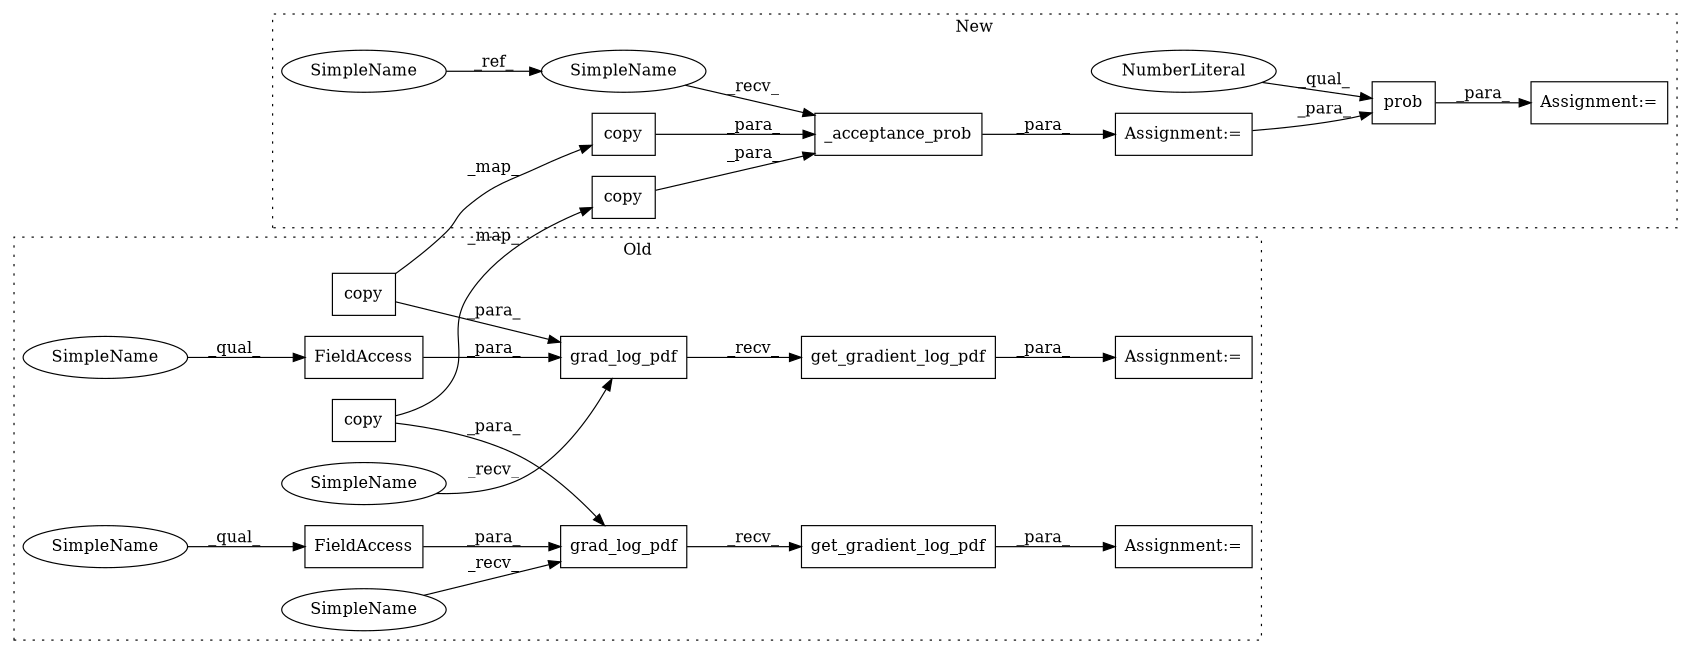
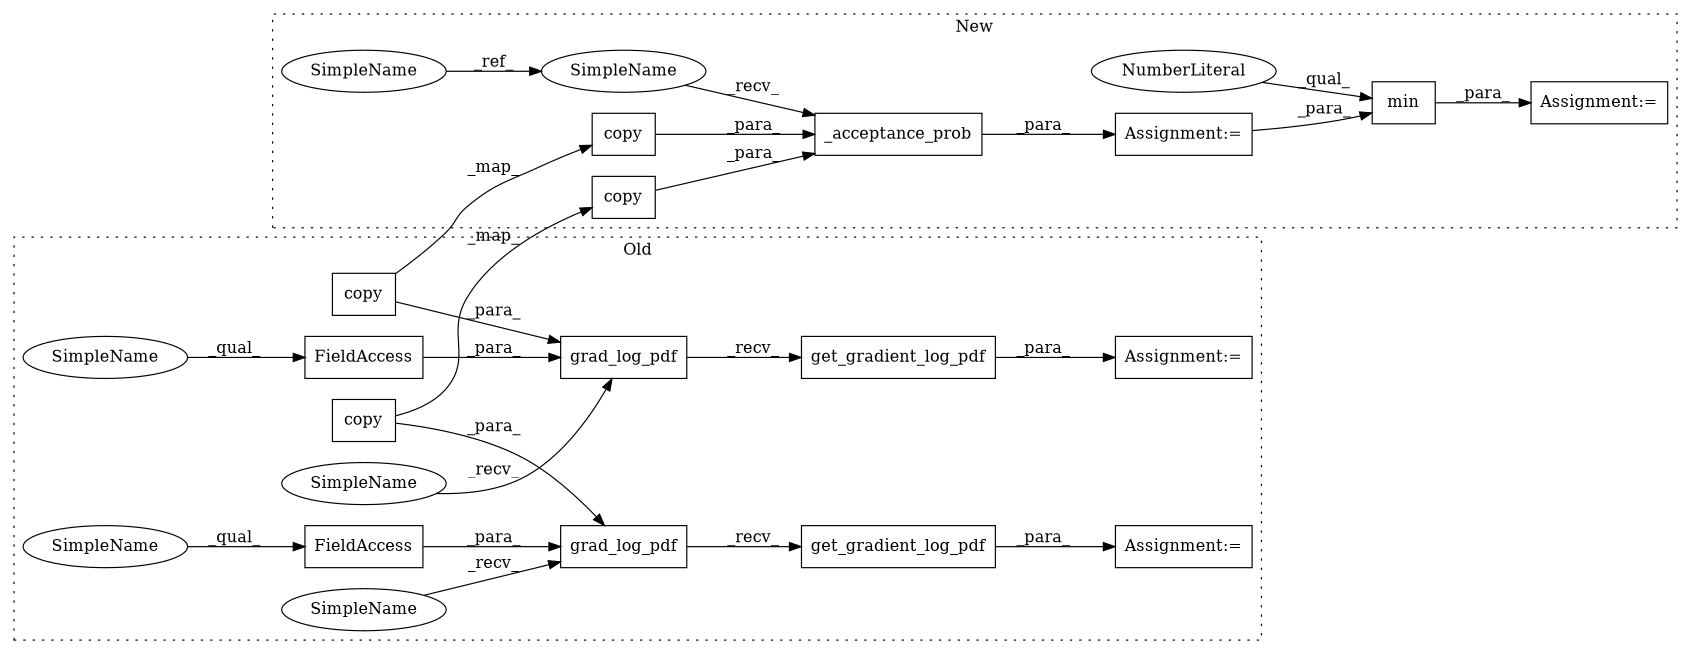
node "prob": label "prob" -> "min"
